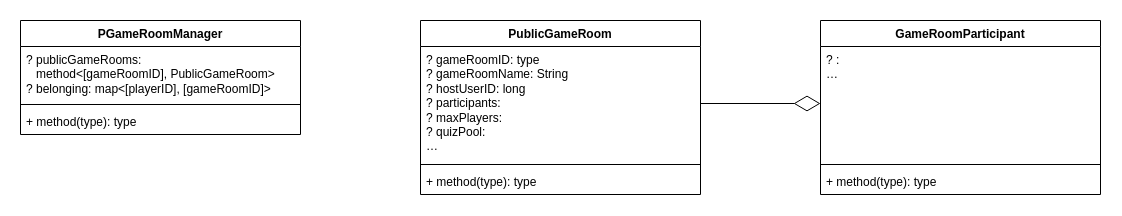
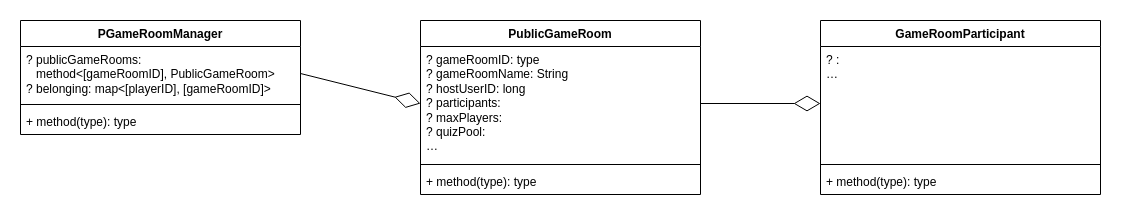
edge "? publicGameRooms: method<[gameRoomID], PublicGameRoom> ? belonging: map<[playerID], [gameRoomID]>" -> "? gameRoomID: type ? gameRoomName: String ? hostUserID: long ? participants: ? maxPlayers: ? quizPool: …": added
